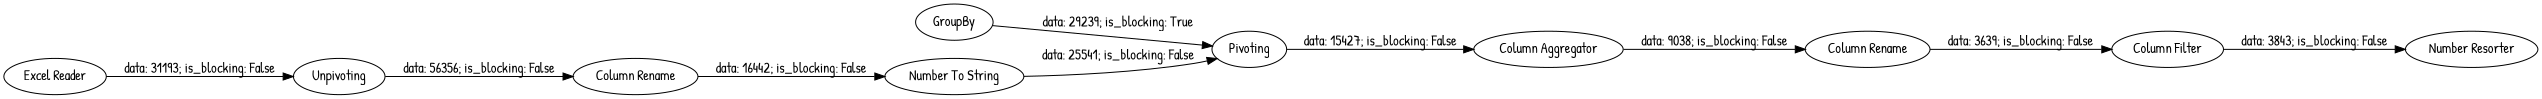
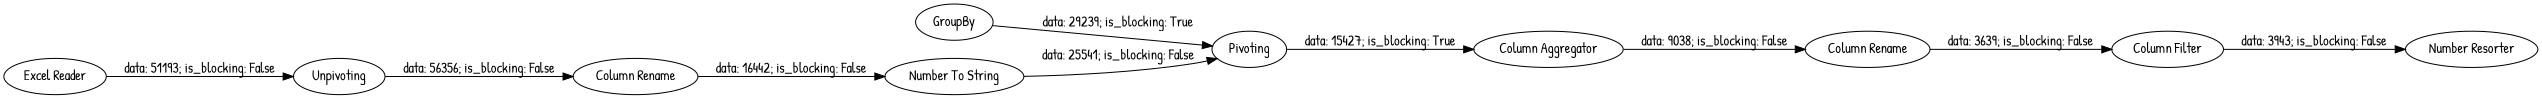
edge "Pivoting" -> "Column Aggregator": label "data: 15427; is_blocking: False" -> "data: 15427; is_blocking: True"
edge "Column Filter" -> "Number Resorter": label "data: 3843; is_blocking: False" -> "data: 3943; is_blocking: False"
edge "Excel Reader" -> "Unpivoting": label "data: 31193; is_blocking: False" -> "data: 51193; is_blocking: False"
